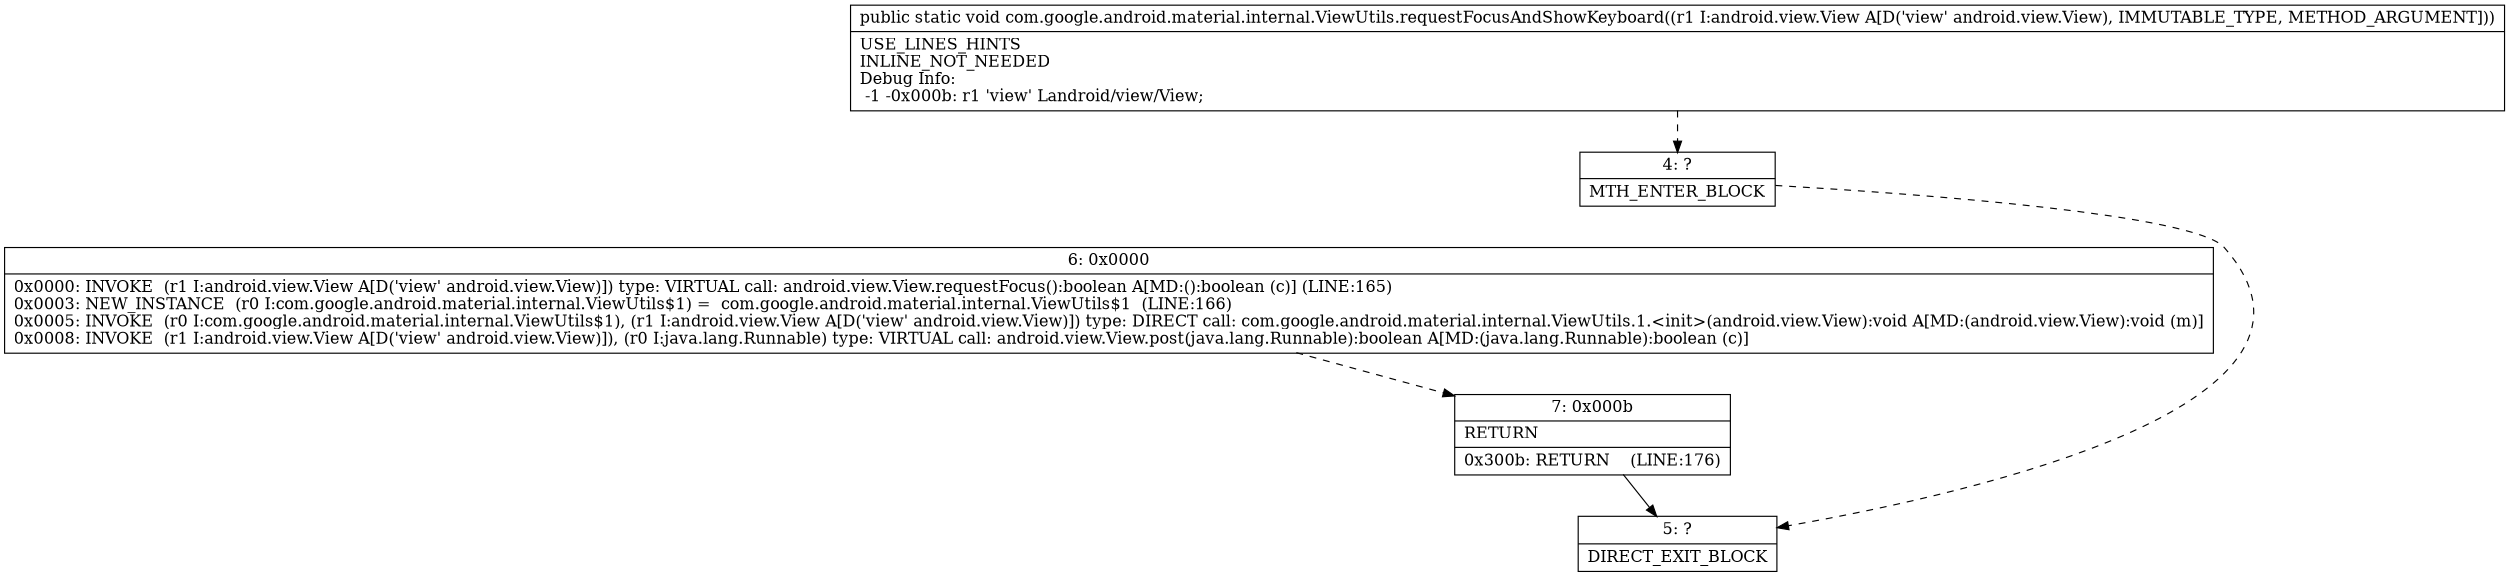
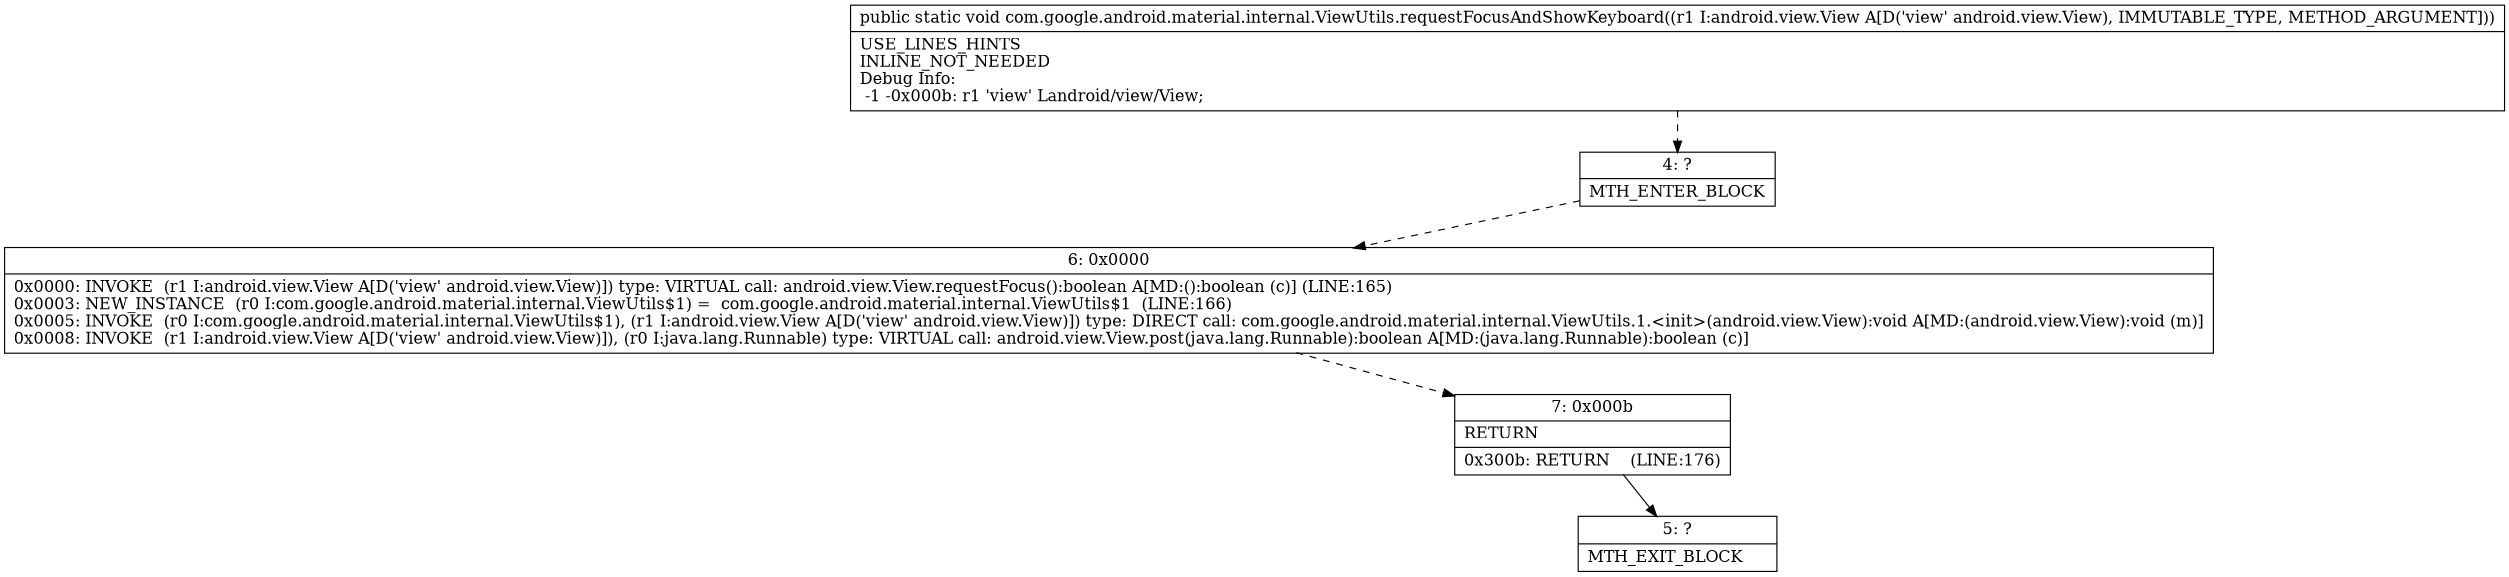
edge "4: ?" -> "5: ?": now "4: ?" -> "6: 0x0000"
node "5: ?": text "DIRECT_EXIT_BLOCK" -> "MTH_EXIT_BLOCK"
